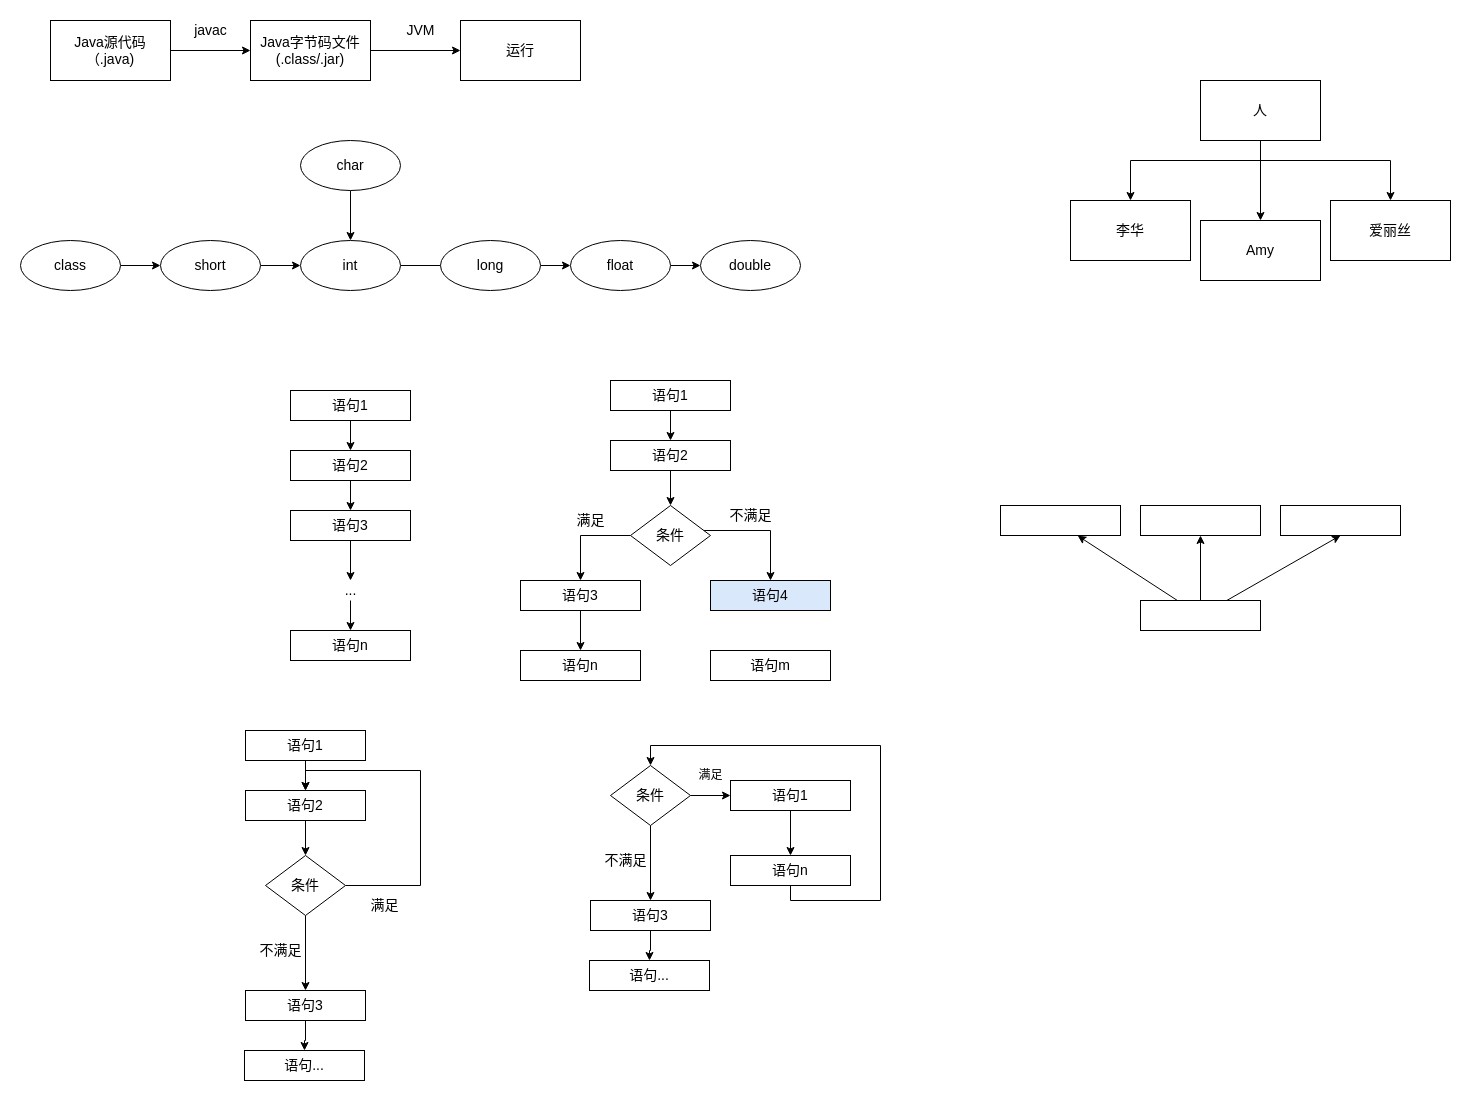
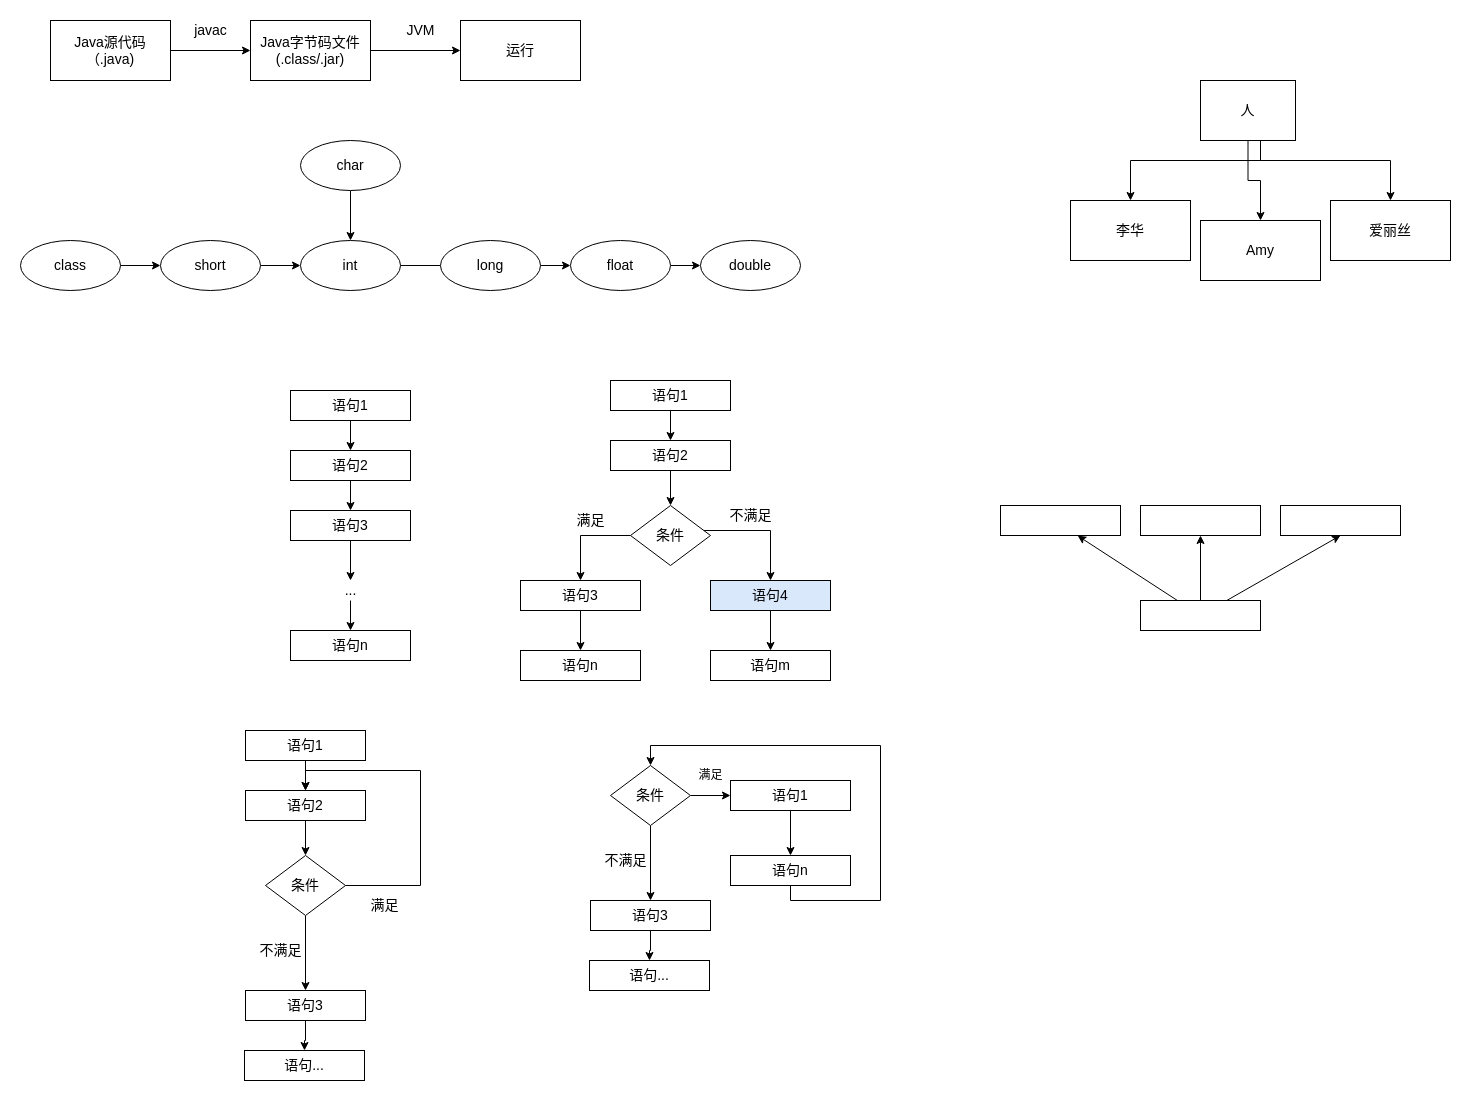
node "人": size 120x60 -> 95x60
edge "语句4" -> "语句m": added
